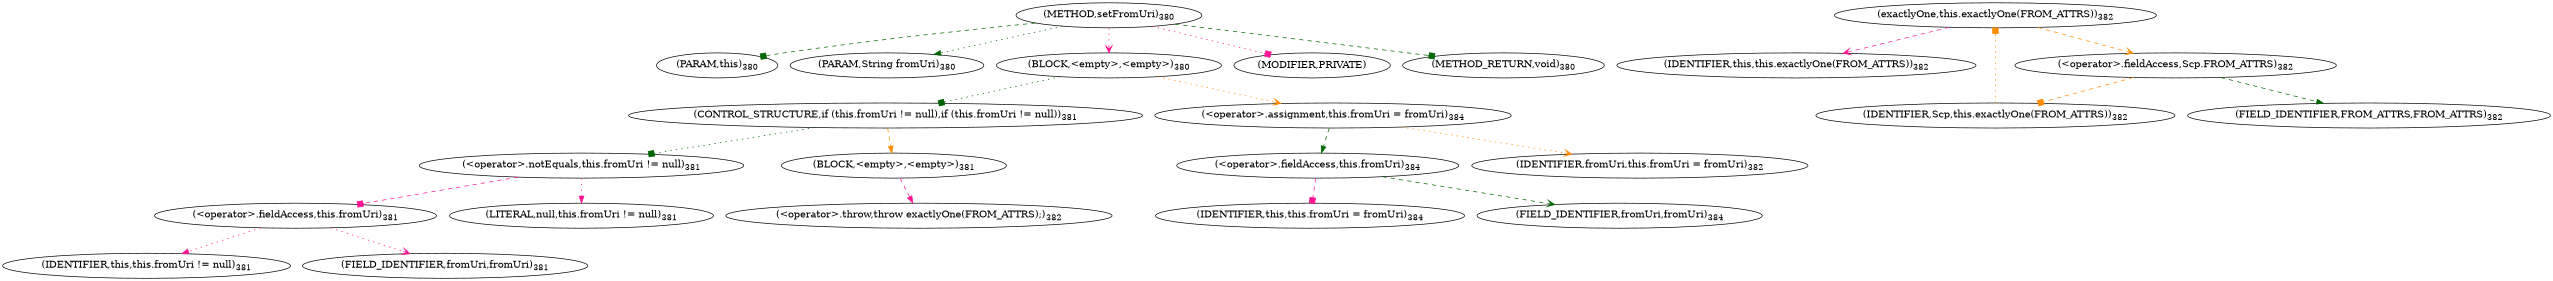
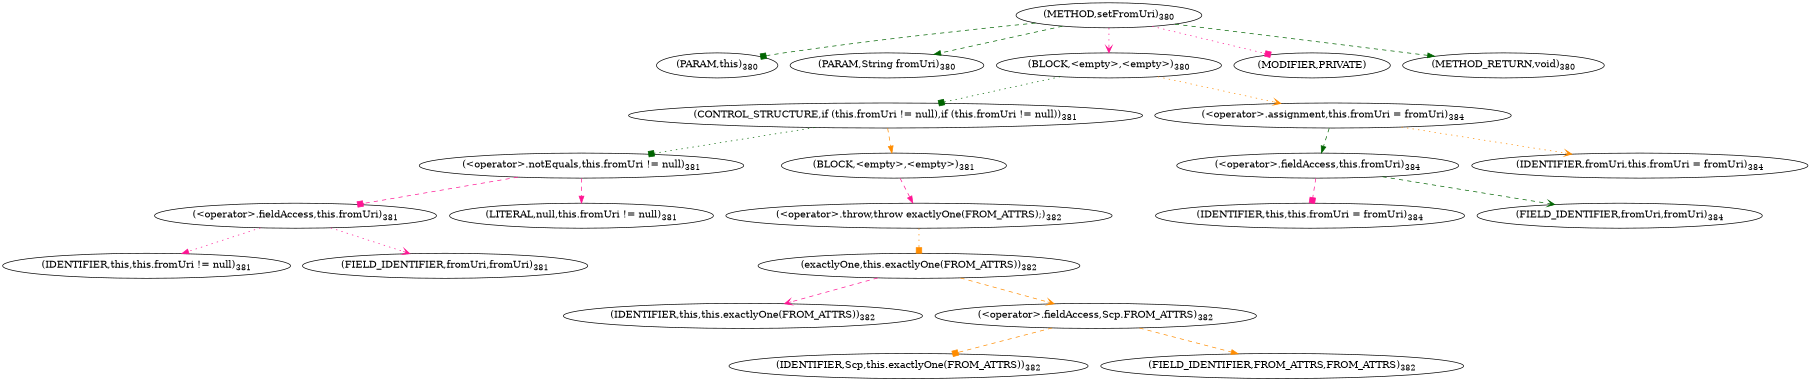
edge "(METHOD,setFromUri)" -> "(PARAM,String fromUri)": style dotted -> dashed
edge "(METHOD,setFromUri)" -> "(METHOD_RETURN,void)": arrowhead box -> normal
edge "(IDENTIFIER,Scp,this.exactlyOne(FROM_ATTRS))" -> "(exactlyOne,this.exactlyOne(FROM_ATTRS))": now "(<operator>.throw,throw exactlyOne(FROM_ATTRS);)" -> "(exactlyOne,this.exactlyOne(FROM_ATTRS))"
edge "(<operator>.fieldAccess,Scp.FROM_ATTRS)" -> "(FIELD_IDENTIFIER,FROM_ATTRS,FROM_ATTRS)": color darkgreen -> darkorange
node "(IDENTIFIER,fromUri,this.fromUri = fromUri)": text "382" -> "384"
edge "(<operator>.notEquals,this.fromUri != null)" -> "(LITERAL,null,this.fromUri != null)": style dotted -> dashed
